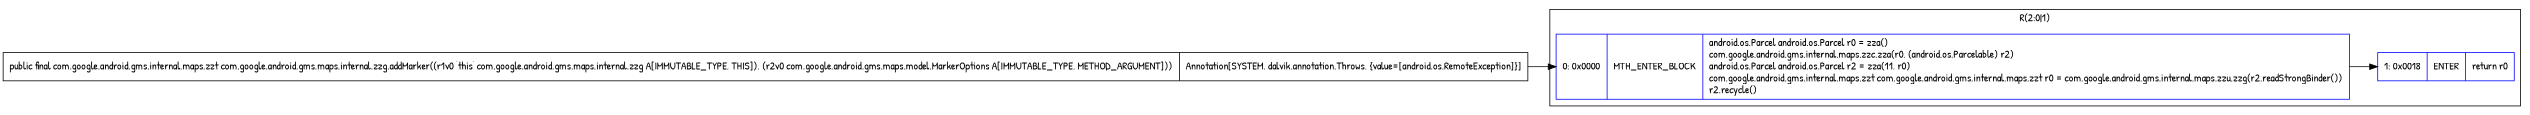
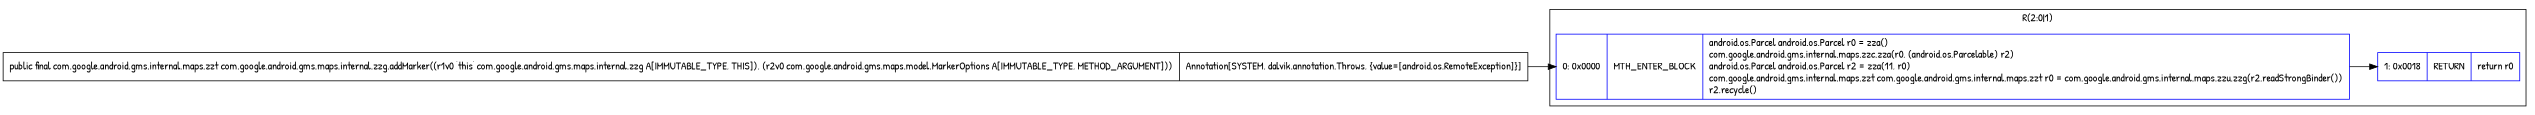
node "1: 0x0018": text "ENTER" -> "RETURN"
